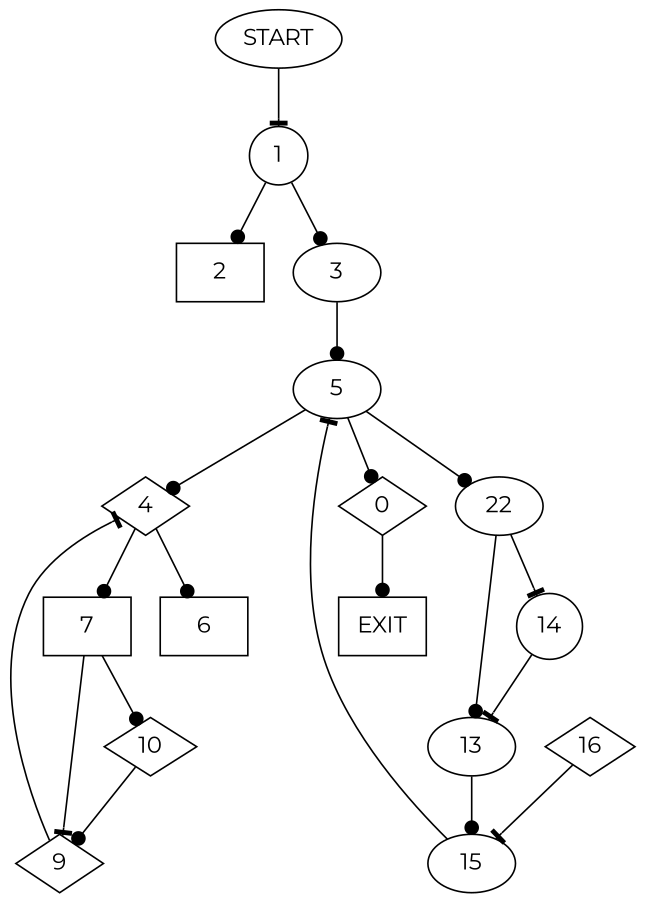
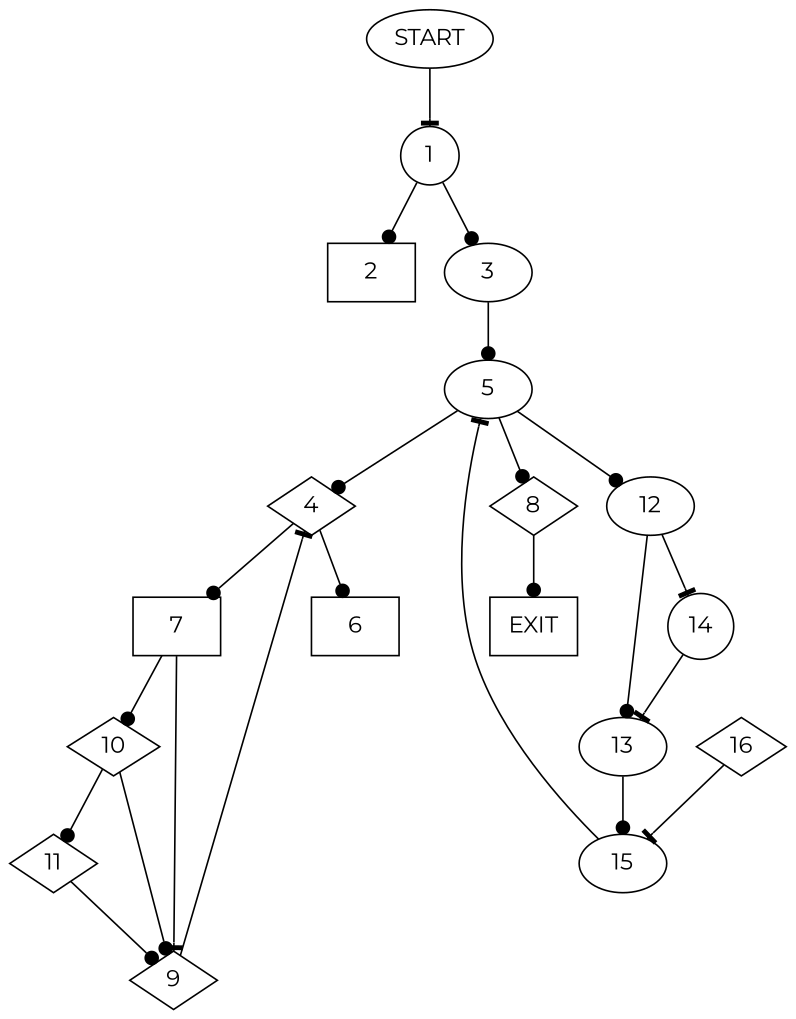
node "0": label "0" -> "8"
node "22": label "22" -> "12"
node "11": added
